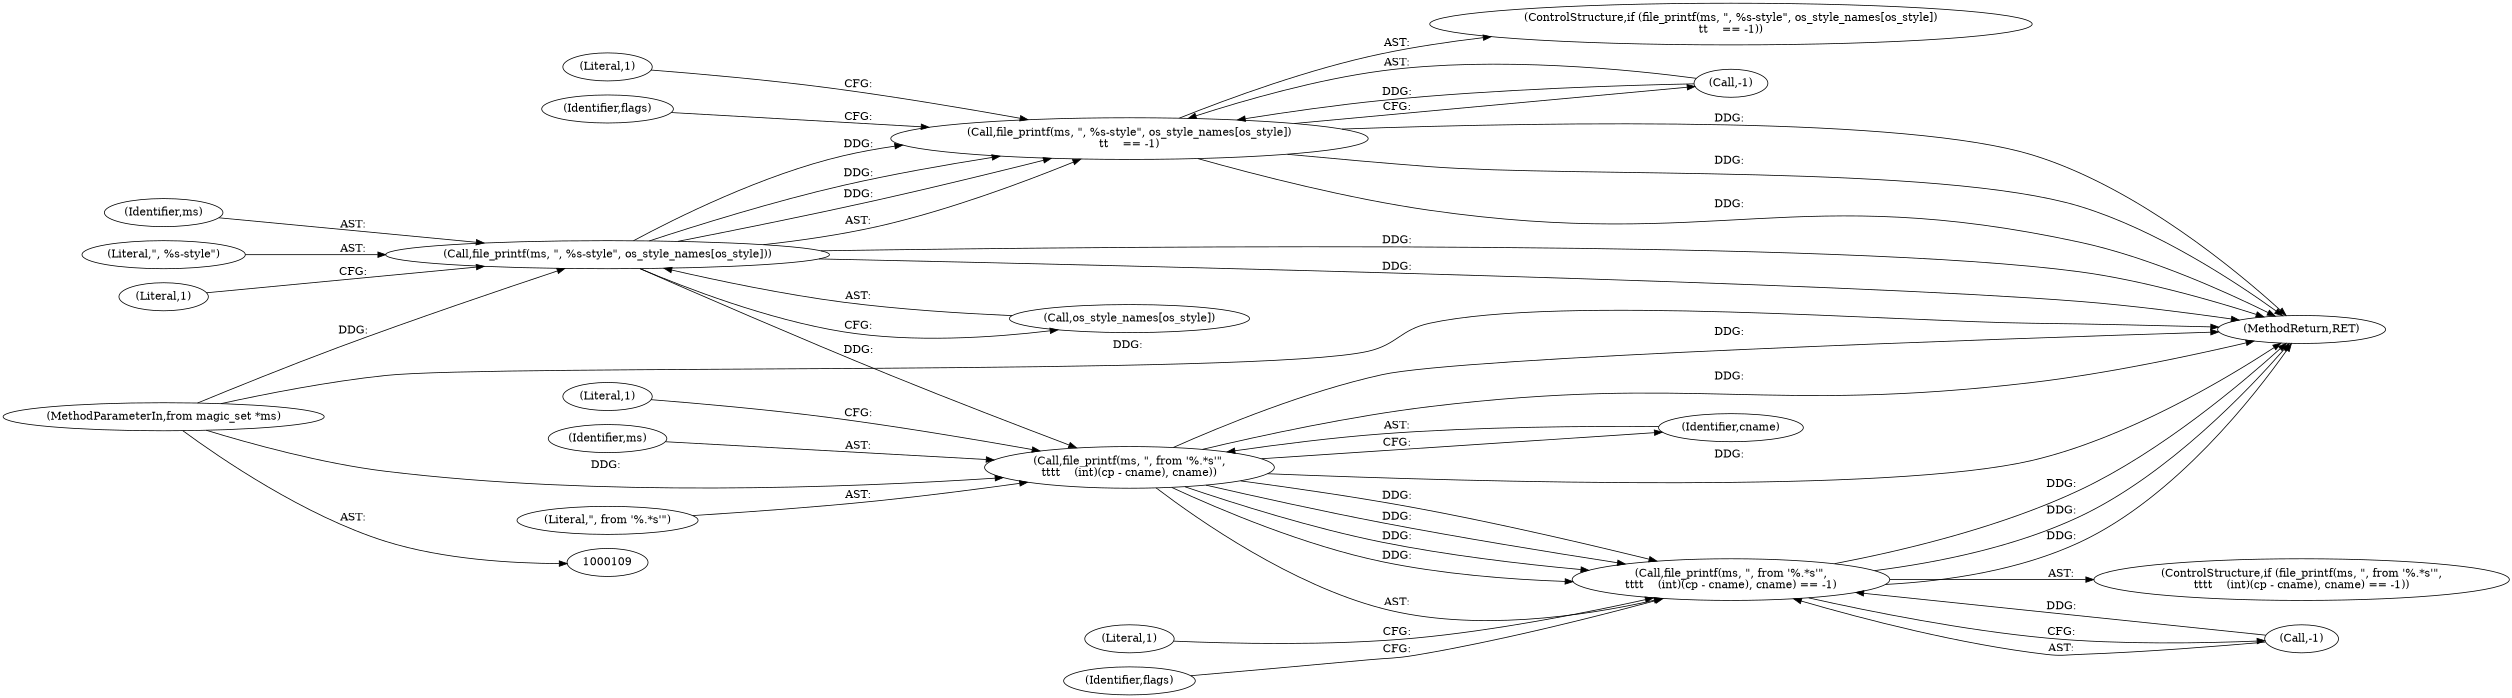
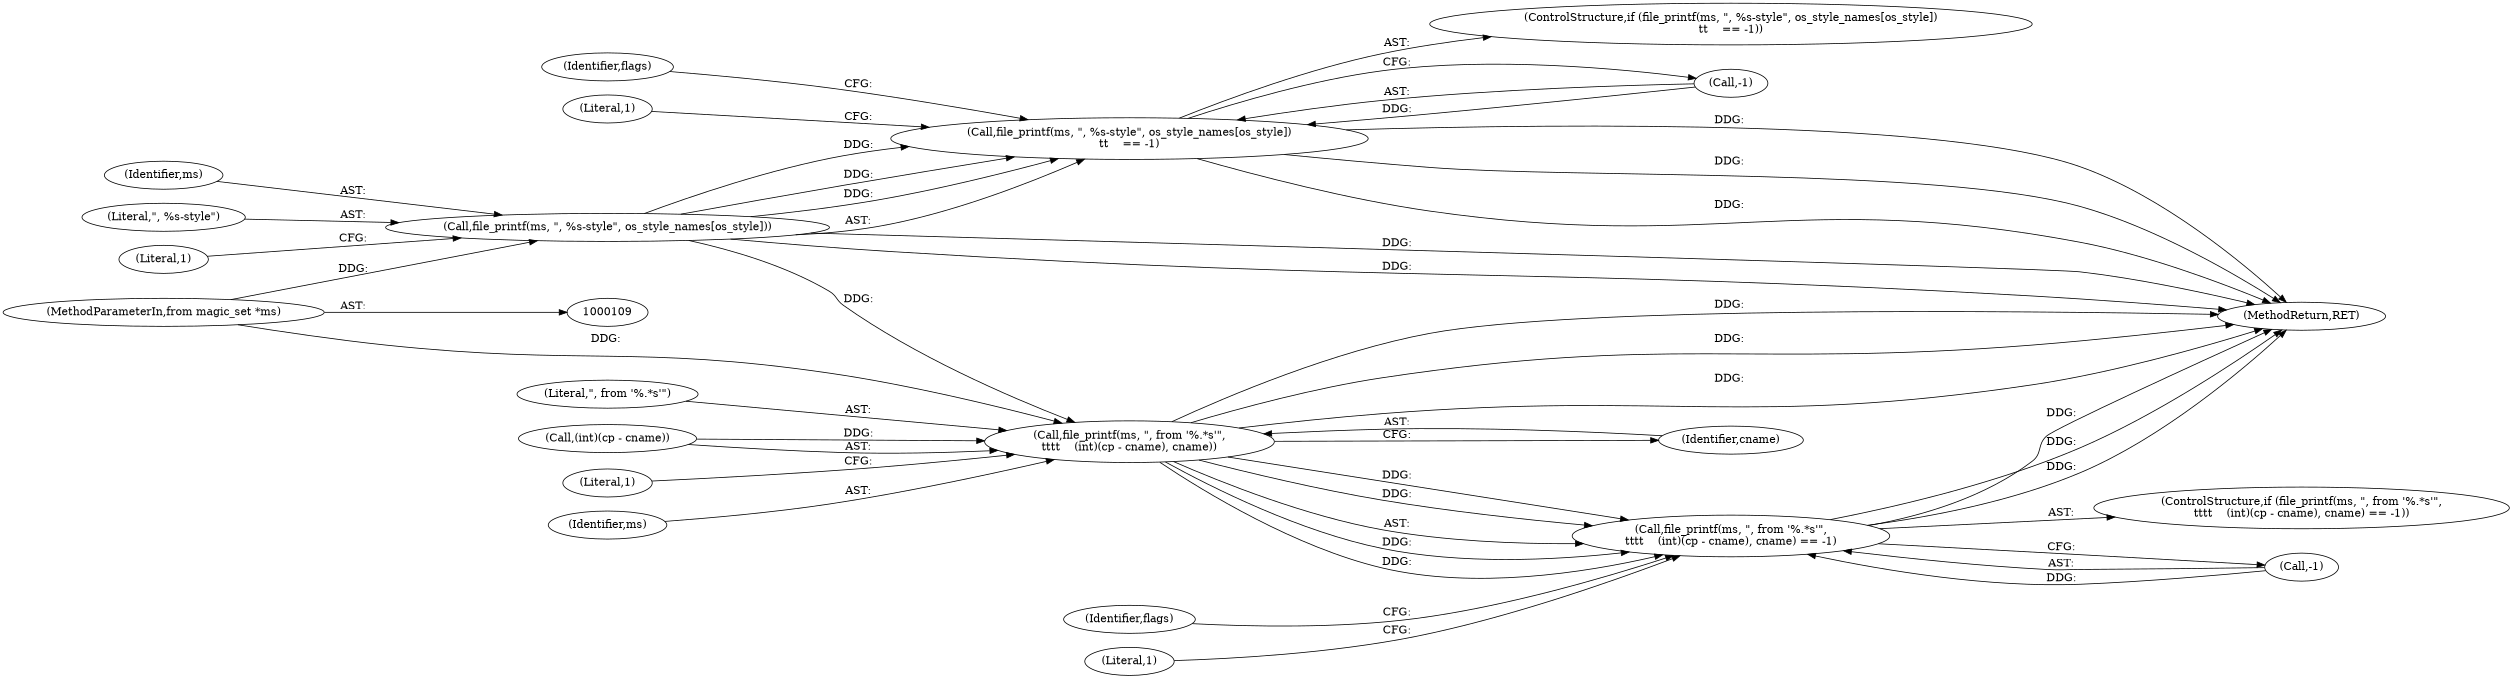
node "(Call,os_style_names[os_style])": removed
edge "(MethodParameterIn,from magic_set *ms)" -> "(MethodReturn,RET)": removed, label "DDG:"
node "(Call,(int)(cp - cname))": added
